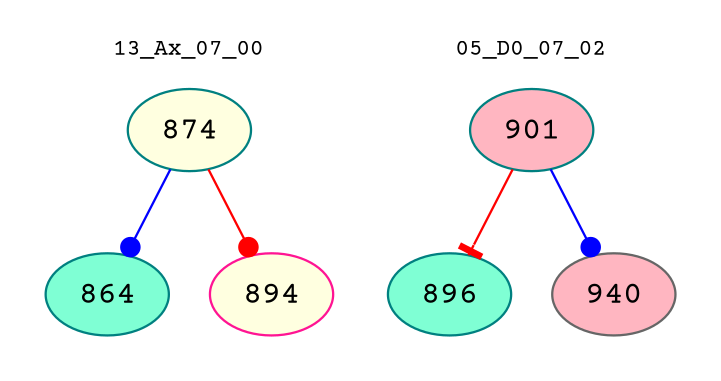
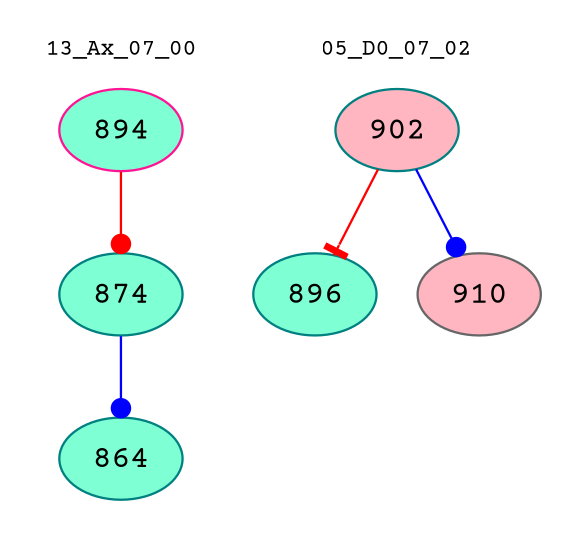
node "874": fillcolor lightyellow -> aquamarine
node "901": label "901" -> "902"
edge "874" -> "894": reversed
node "894": fillcolor lightyellow -> aquamarine
node "940": label "940" -> "910"
